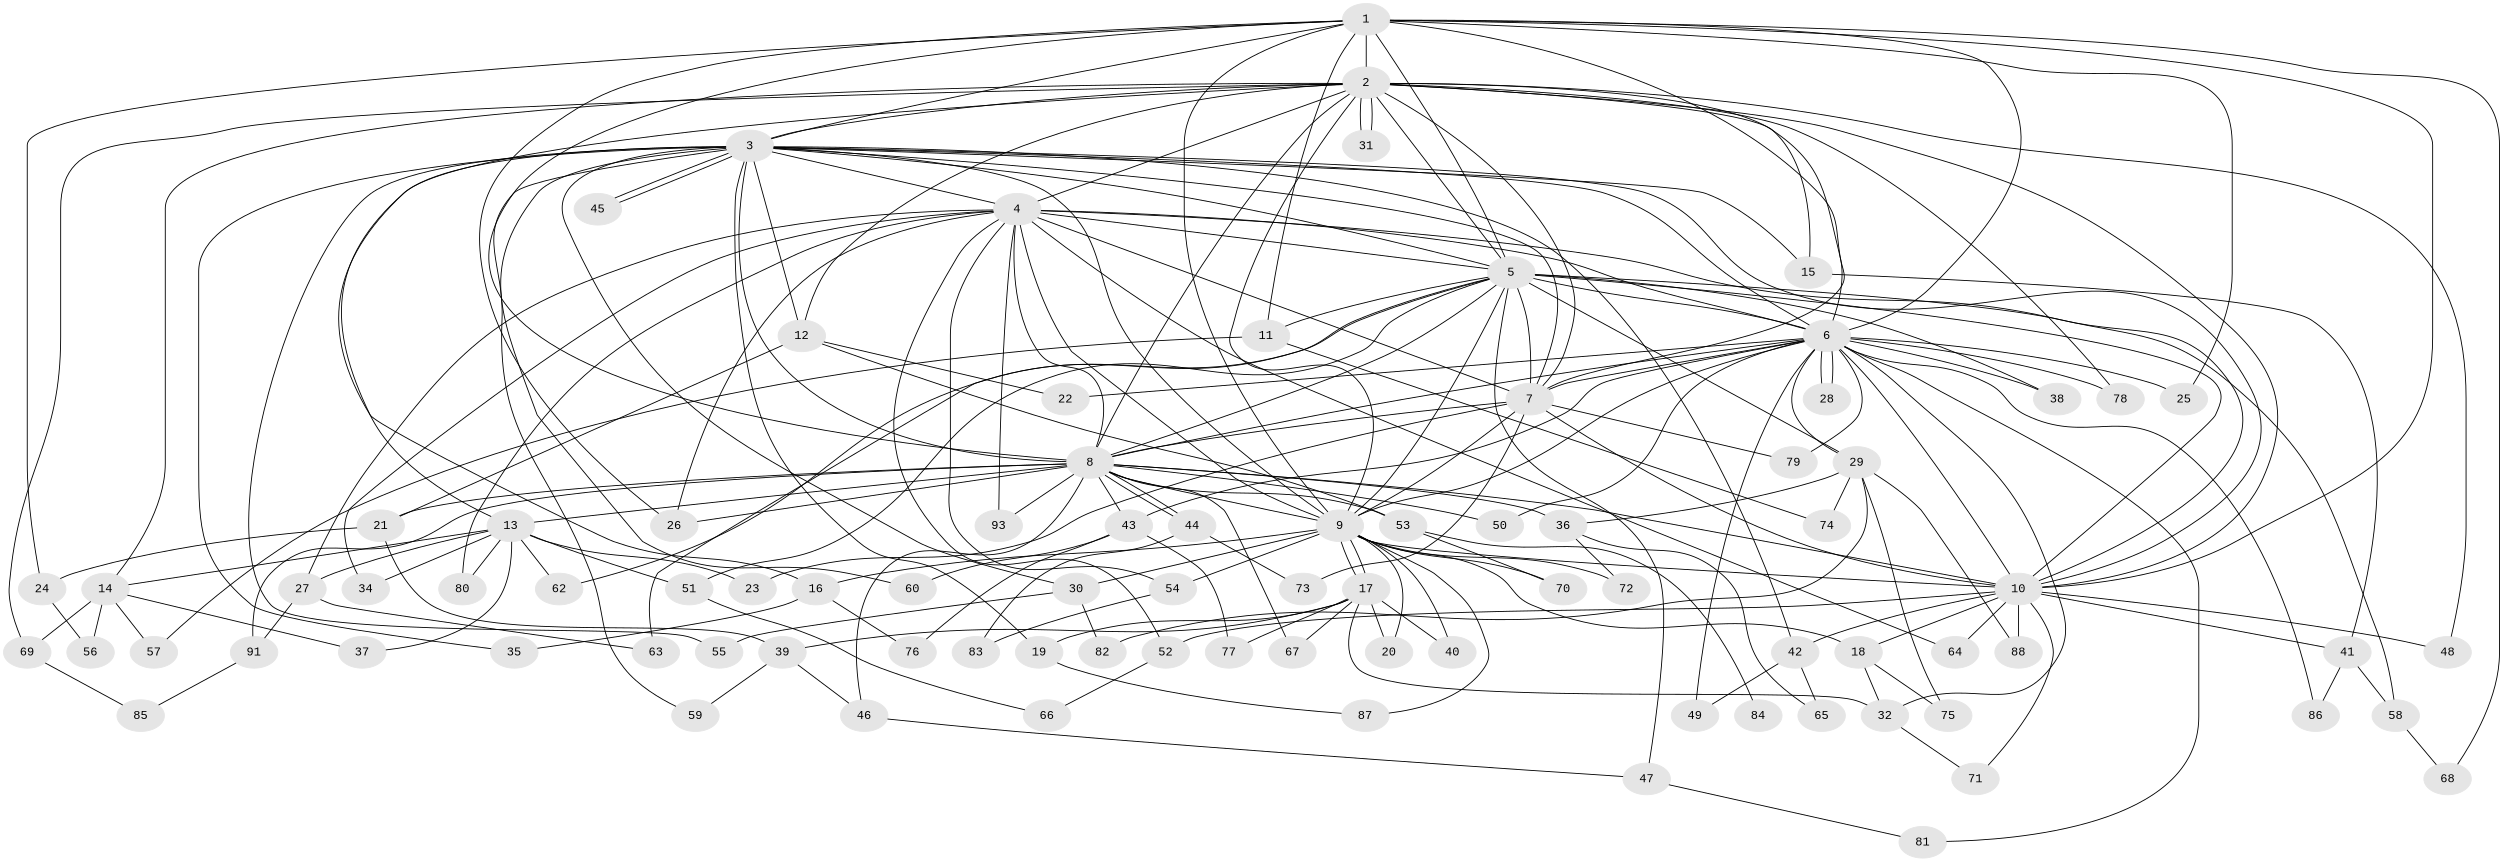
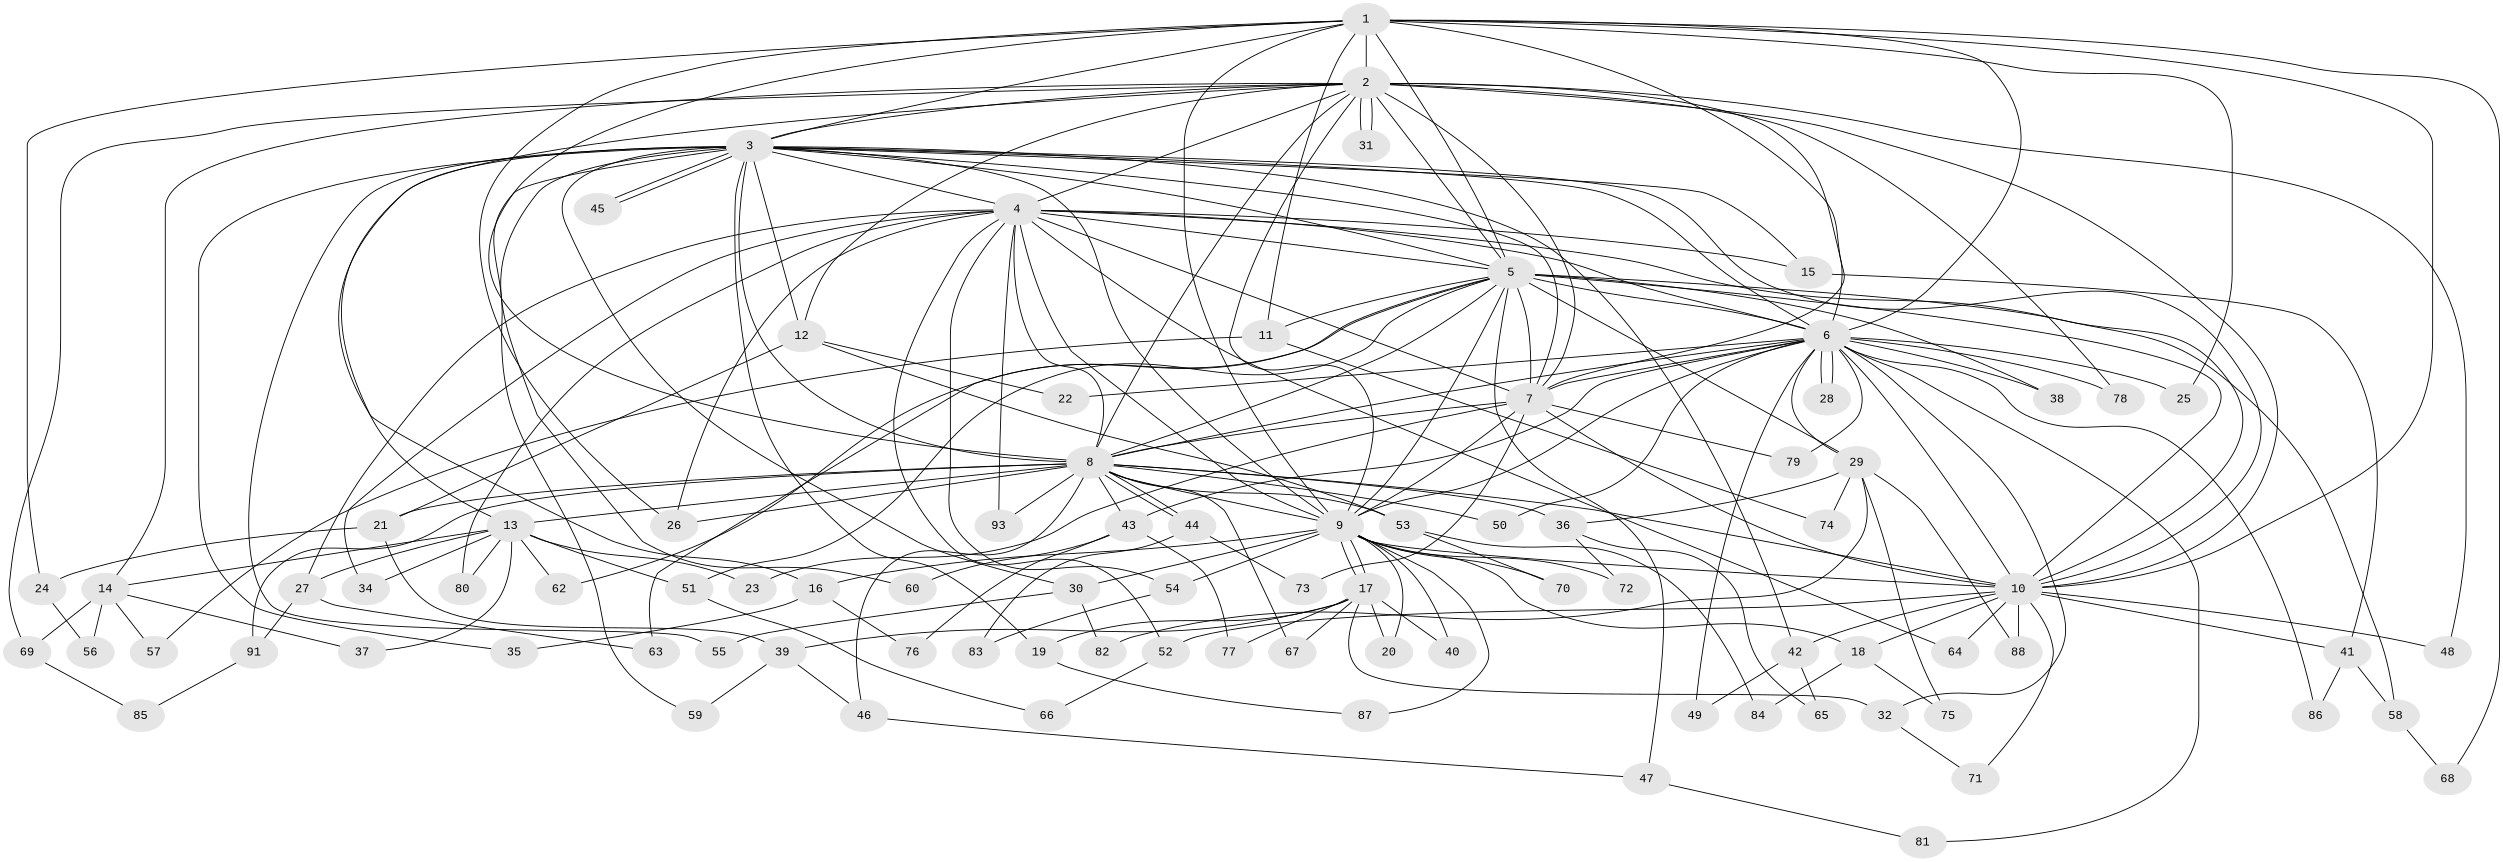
edge "2" -- "15": now "4" -- "15"
edge "18" -- "32": now "18" -- "84"
